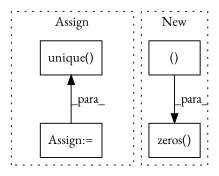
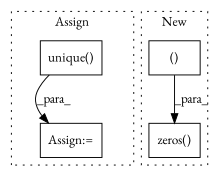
edge "Assign:=" -> "unique()": reversed
